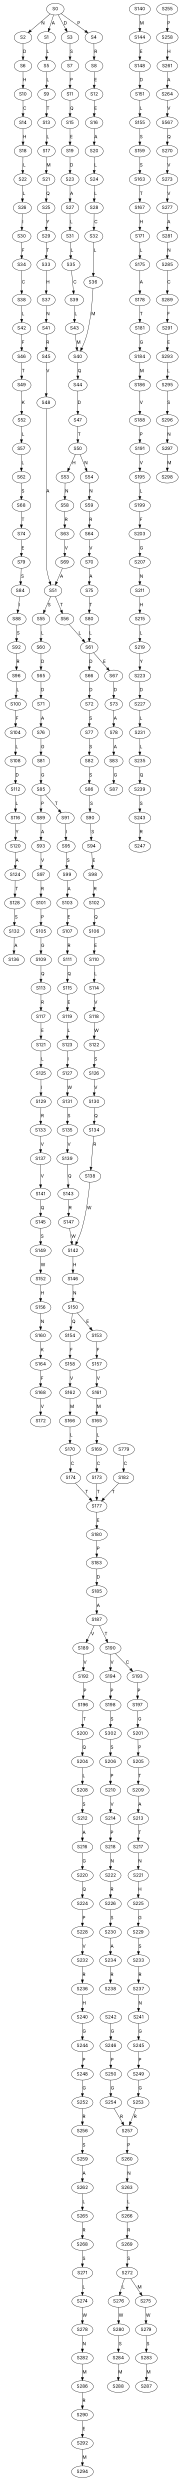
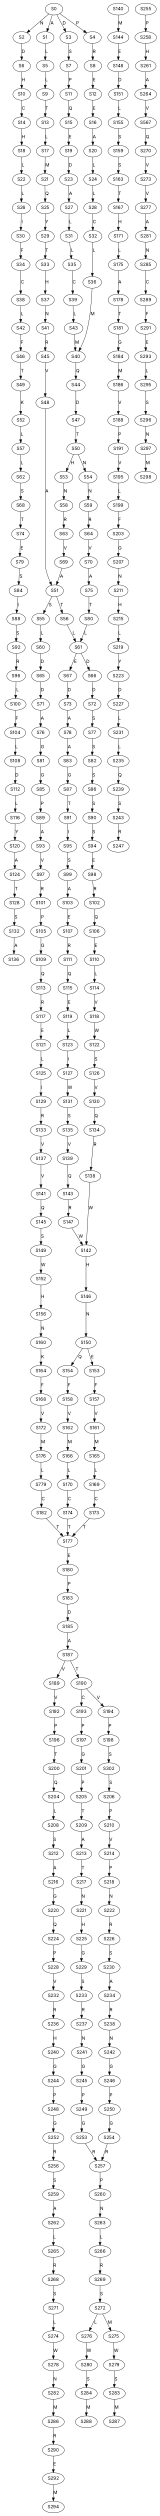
edge "S85" -> "S91": now "S87" -> "S91"
node "S176": added
edge "S238" -> "S242": added, label "N"
